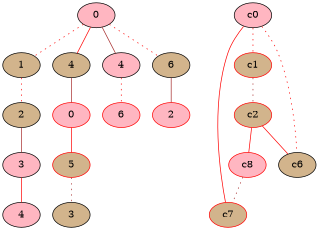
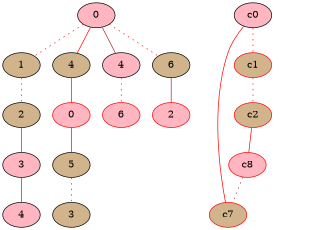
node "5": color red -> black
node "c6": removed
